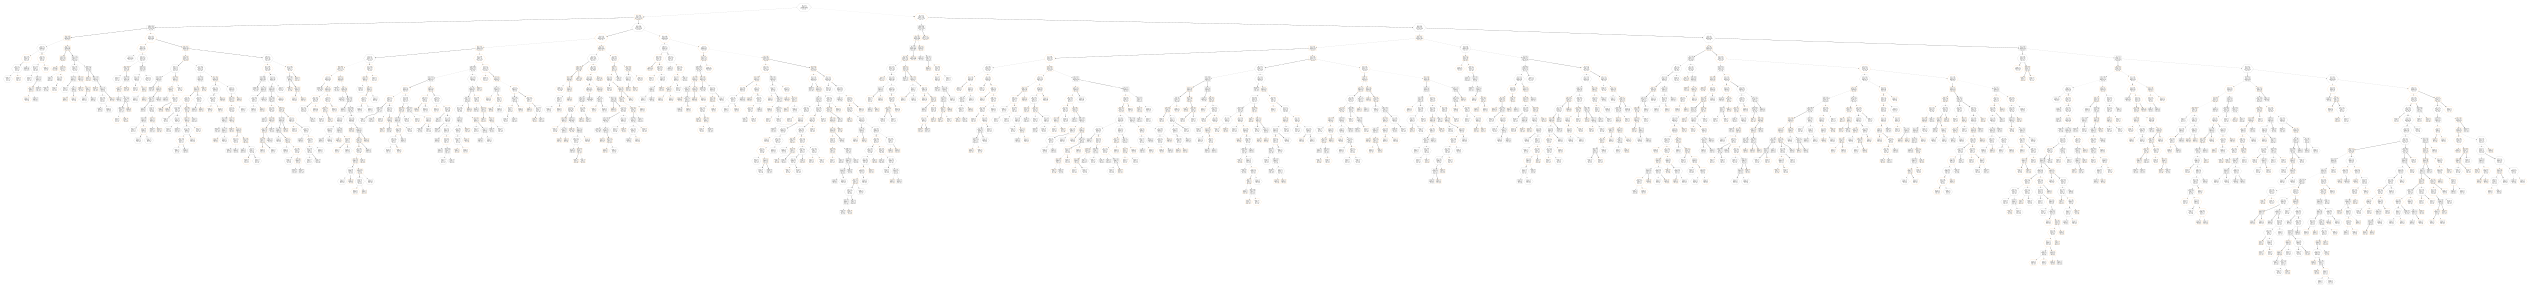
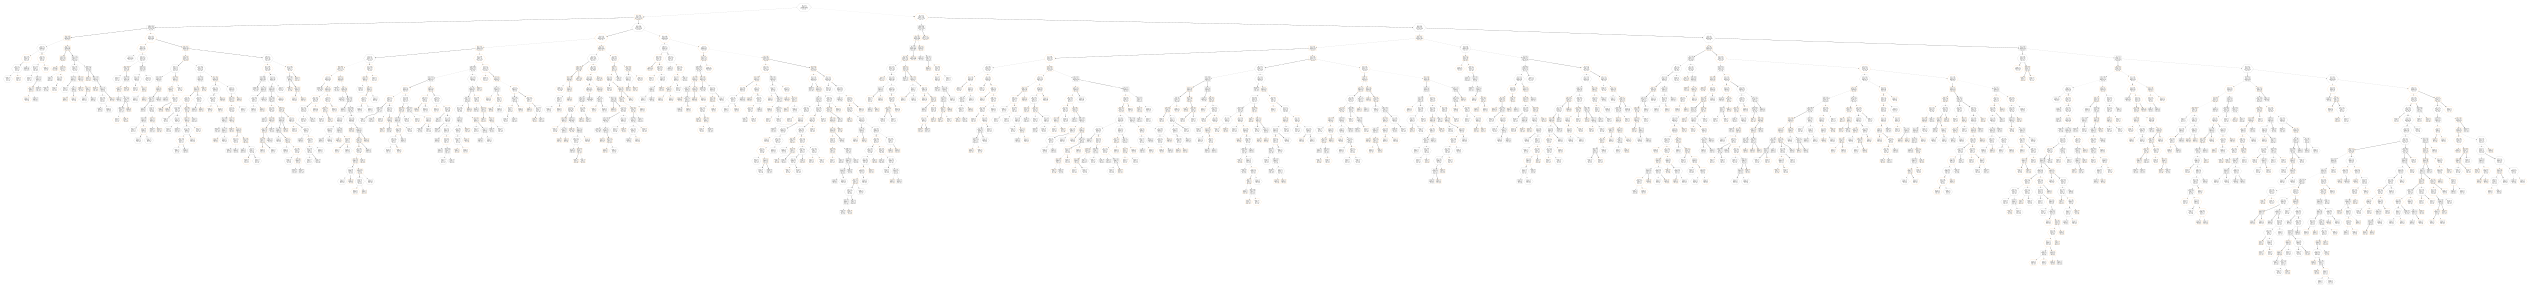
node "entropy = 0.0 samples = 38 value = [0, 38] class = y[1]": removed
node "entropy = 0.0 samples = 104 value = [104, 0] class = y[0]": added
